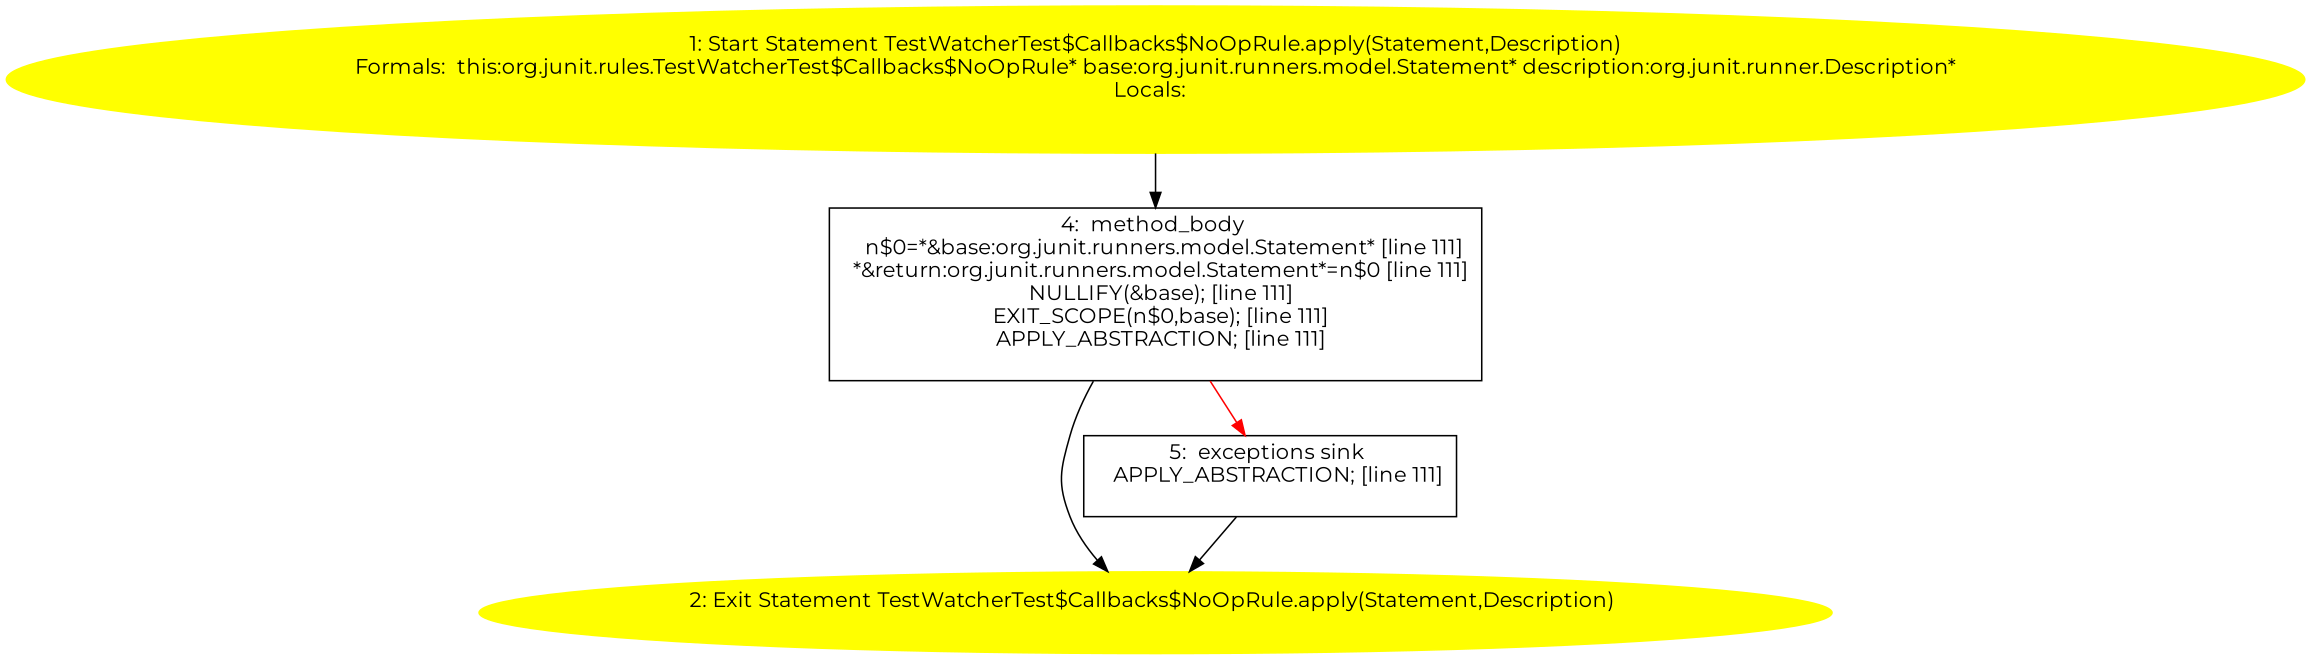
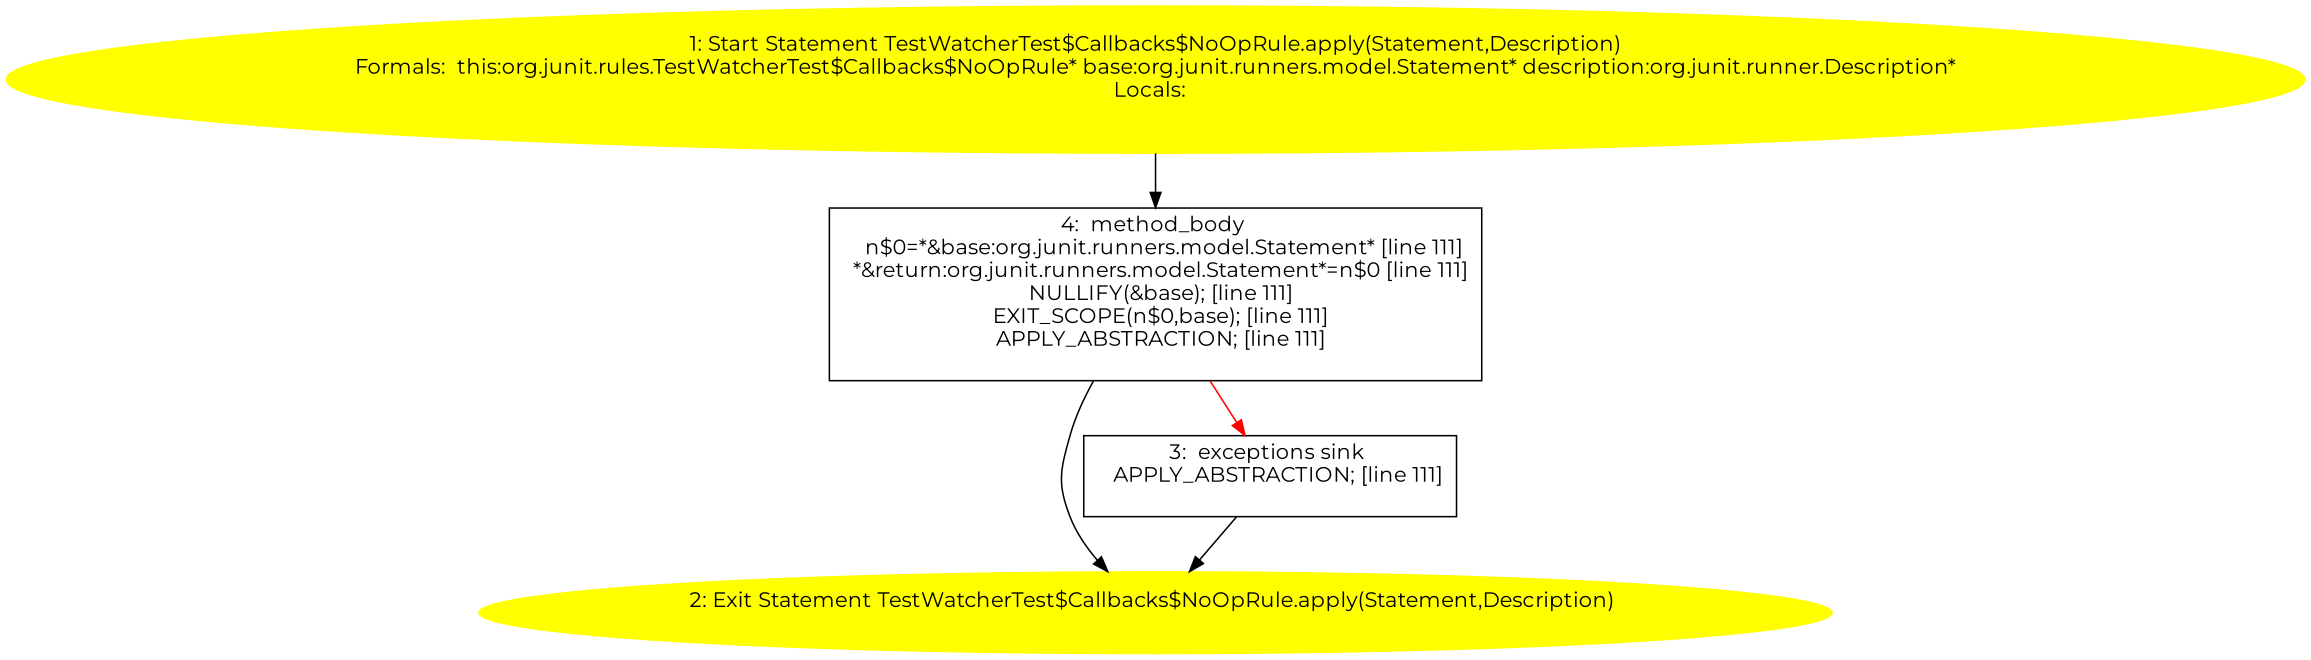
node "5:  exceptions sink APPLY_ABSTRACTION; [line 111]": label "5:  exceptions sink APPLY_ABSTRACTION; [line 111]" -> "3:  exceptions sink APPLY_ABSTRACTION; [line 111]"
